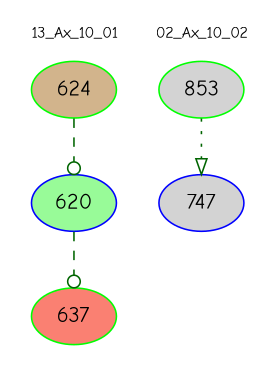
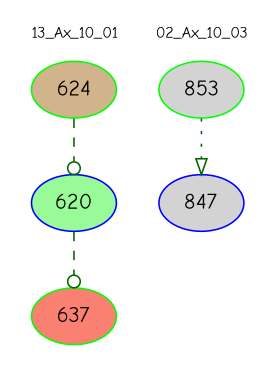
cluster "02_Ax_10_02": label "02_Ax_10_02" -> "02_Ax_10_03"
node "747": label "747" -> "847"
